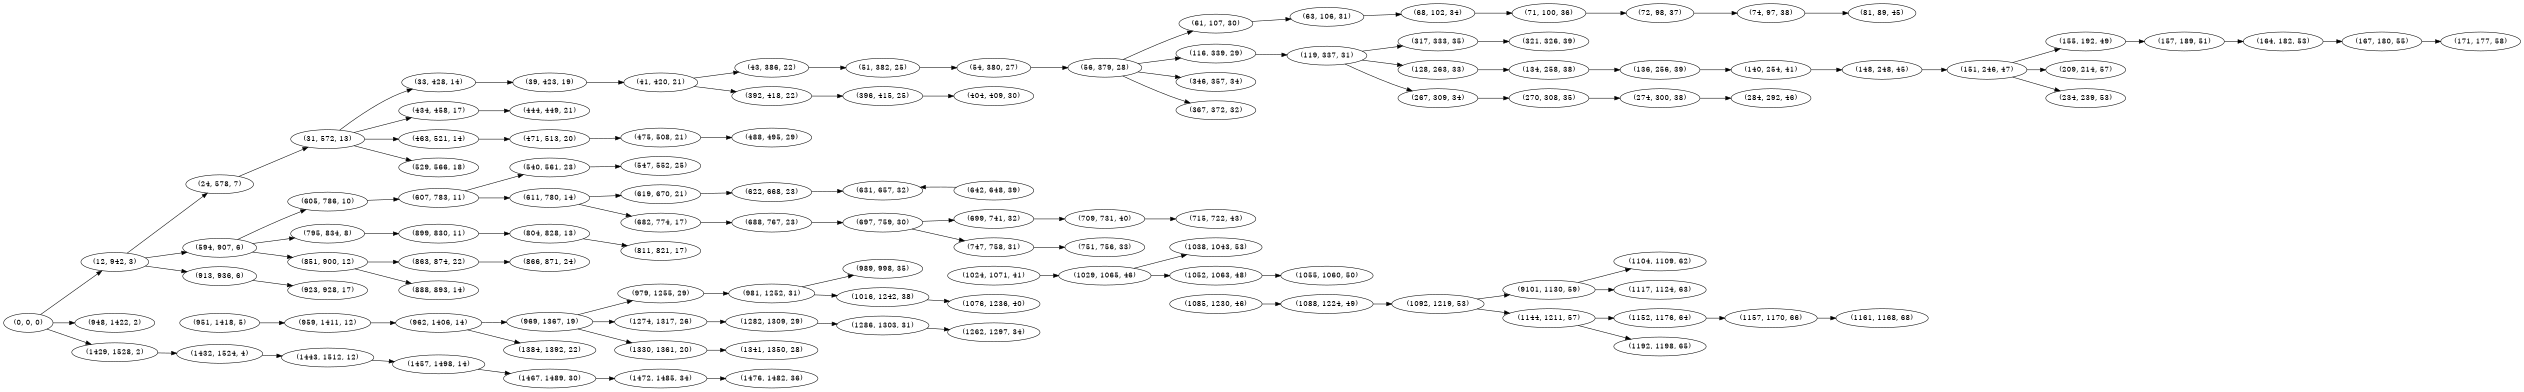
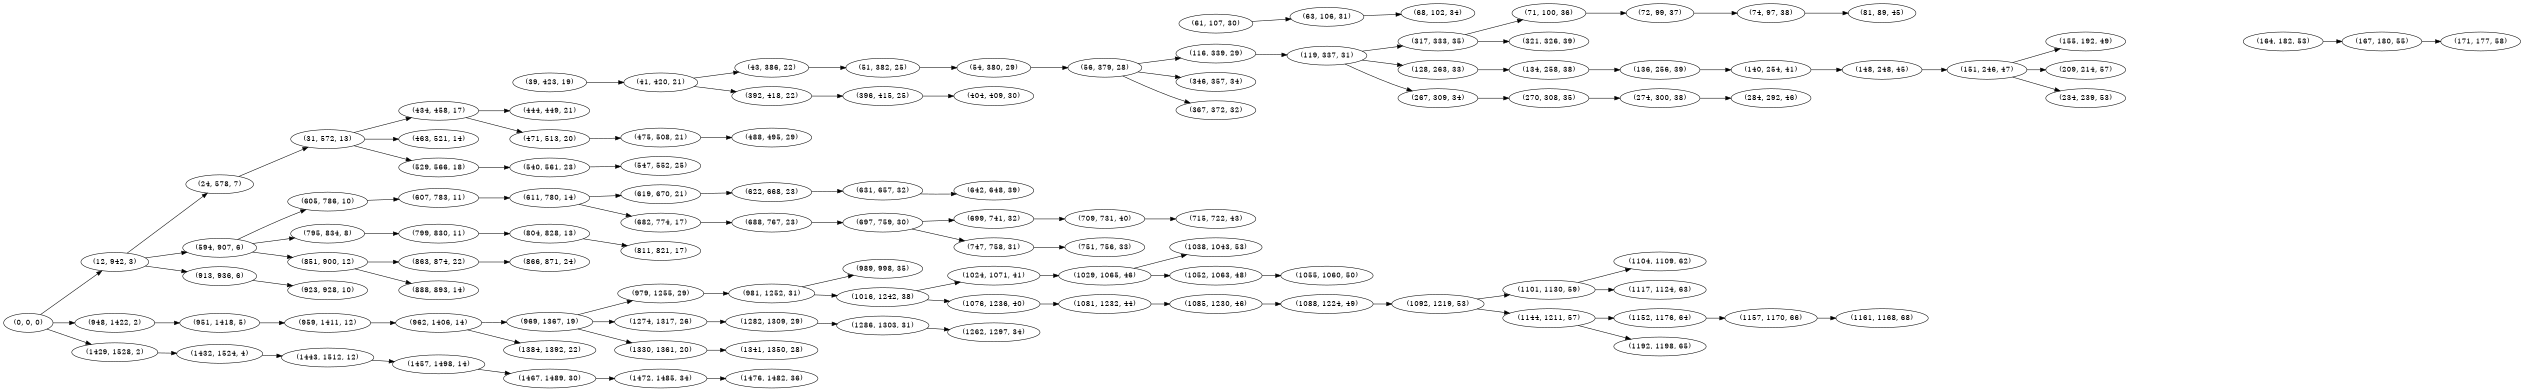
edge "(68, 102, 34)" -> "(71, 100, 36)": now "(317, 333, 35)" -> "(71, 100, 36)"
node "(72, 98, 37)": label "(72, 98, 37)" -> "(72, 99, 37)"
node "(157, 189, 51)": removed
edge "(56, 379, 28)" -> "(61, 107, 30)": removed
node "(54, 380, 27)": label "(54, 380, 27)" -> "(54, 380, 29)"
node "(33, 428, 14)": removed
edge "(463, 521, 14)" -> "(471, 513, 20)": now "(434, 458, 17)" -> "(471, 513, 20)"
edge "(607, 783, 11)" -> "(540, 561, 23)": now "(529, 566, 18)" -> "(540, 561, 23)"
edge "(642, 648, 39)" -> "(631, 657, 32)": reversed
node "(899, 830, 11)": label "(899, 830, 11)" -> "(799, 830, 11)"
edge "(1016, 1242, 38)" -> "(1024, 1071, 41)": added
node "(923, 928, 17)": label "(923, 928, 17)" -> "(923, 928, 10)"
node "(9101, 1130, 59)": label "(9101, 1130, 59)" -> "(1101, 1130, 59)"
node "(1081, 1232, 44)": added
edge "(948, 1422, 2)" -> "(951, 1418, 5)": added
